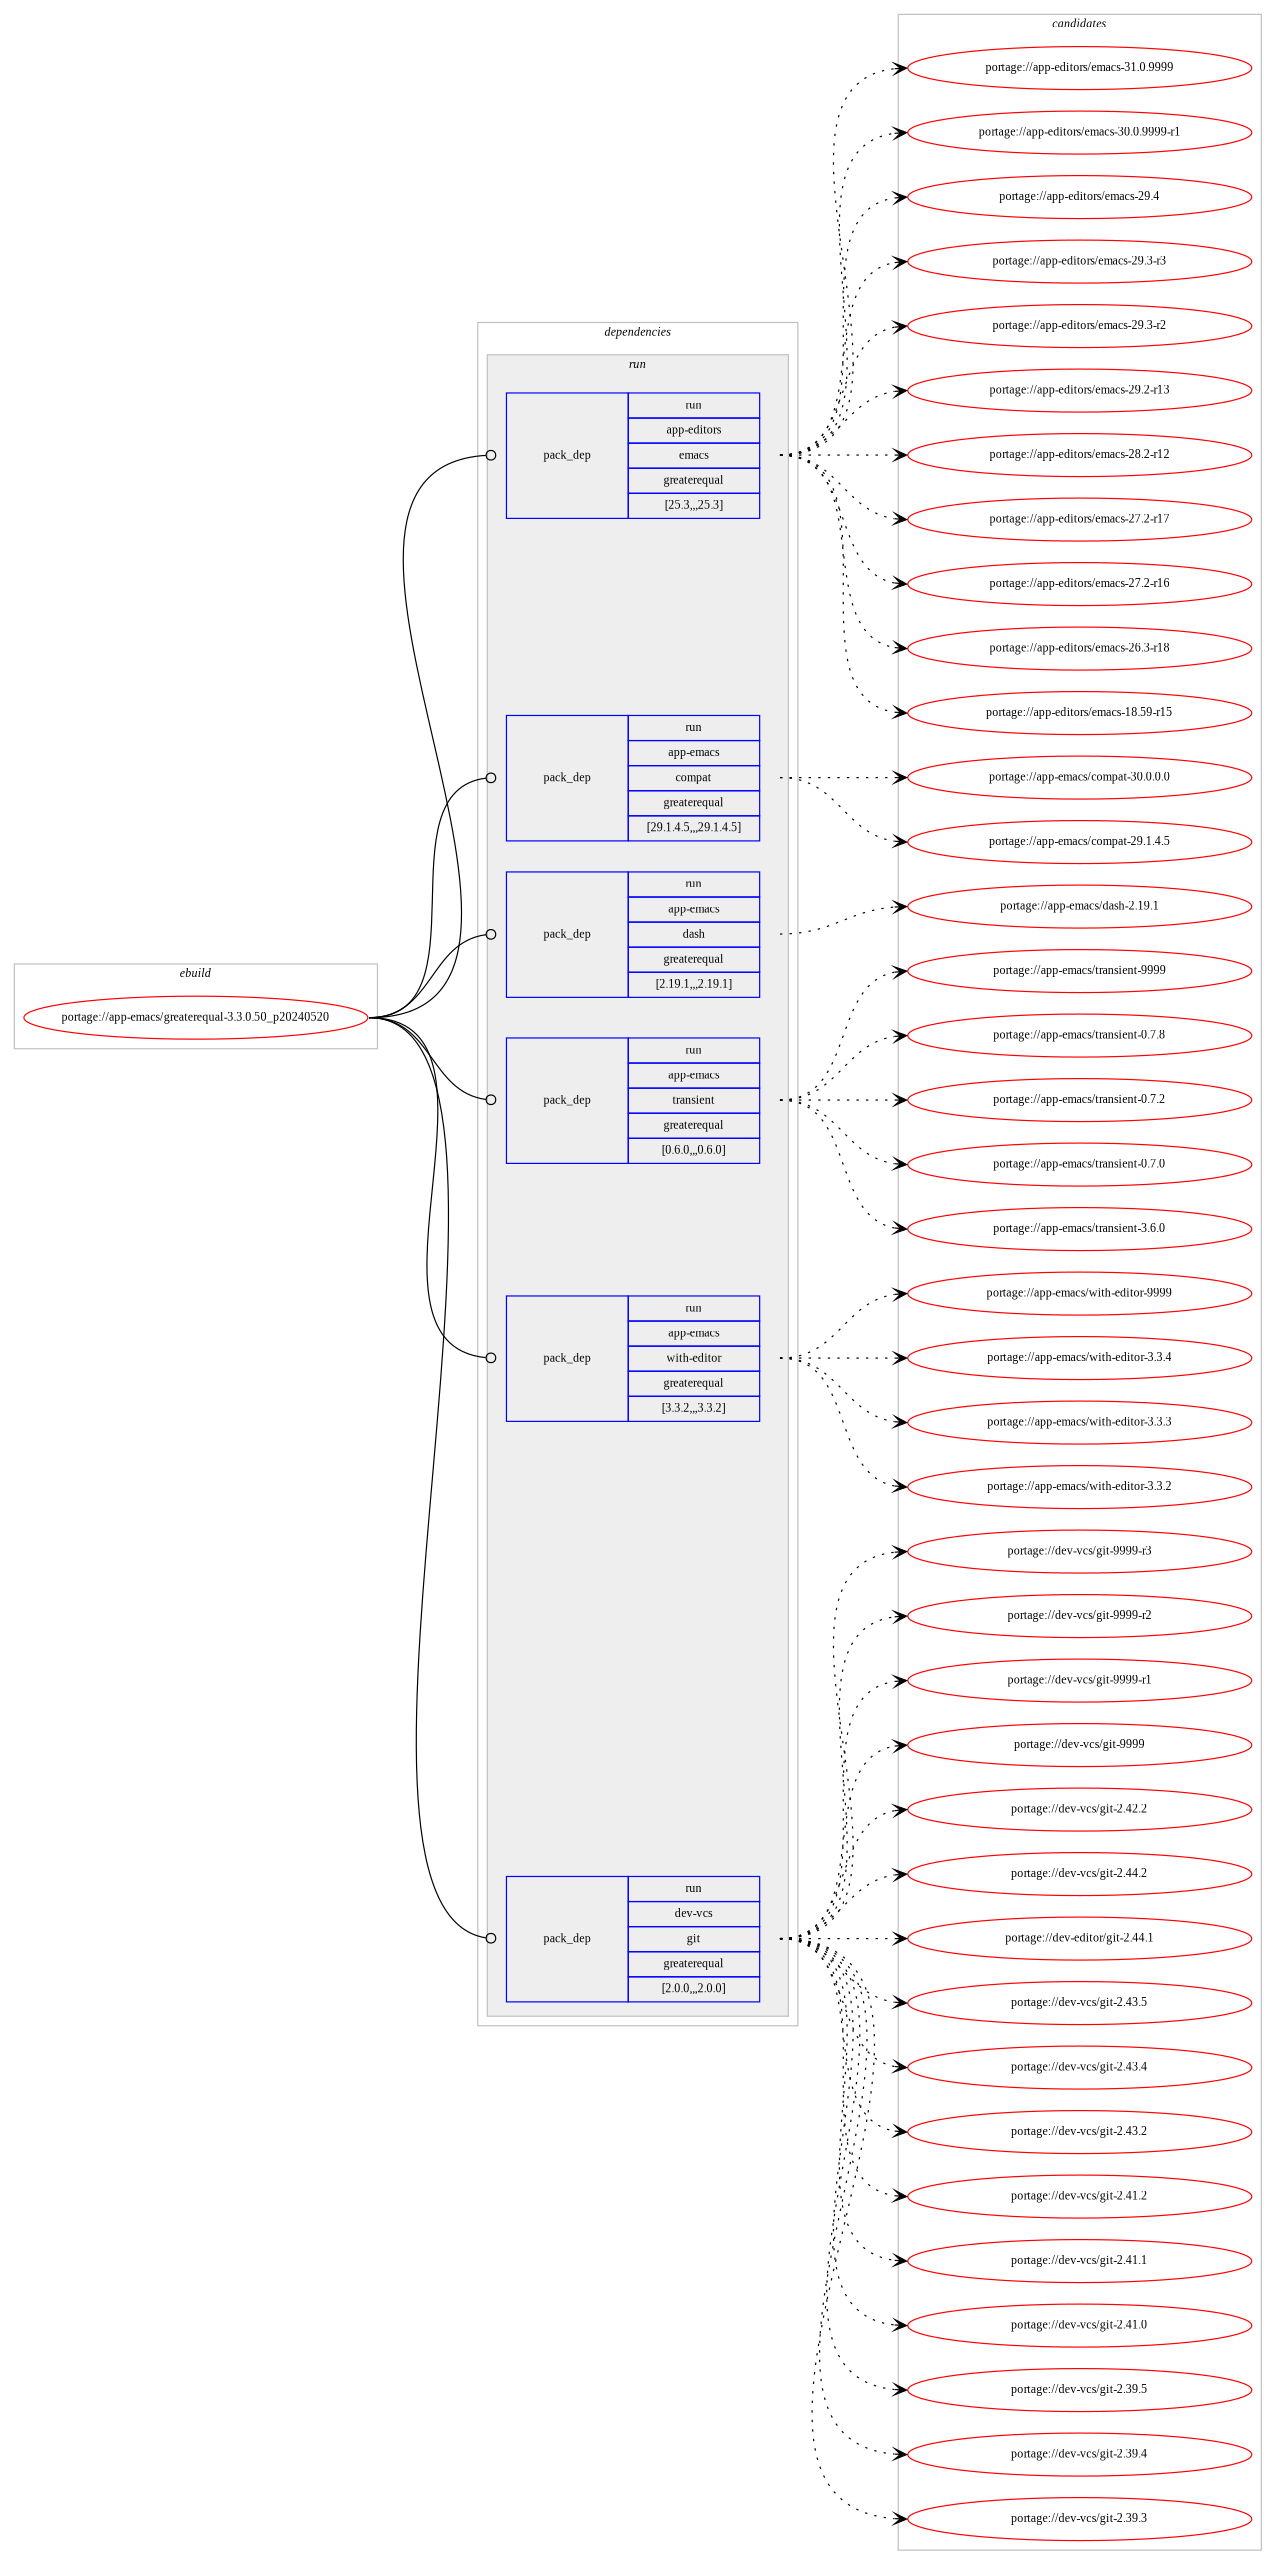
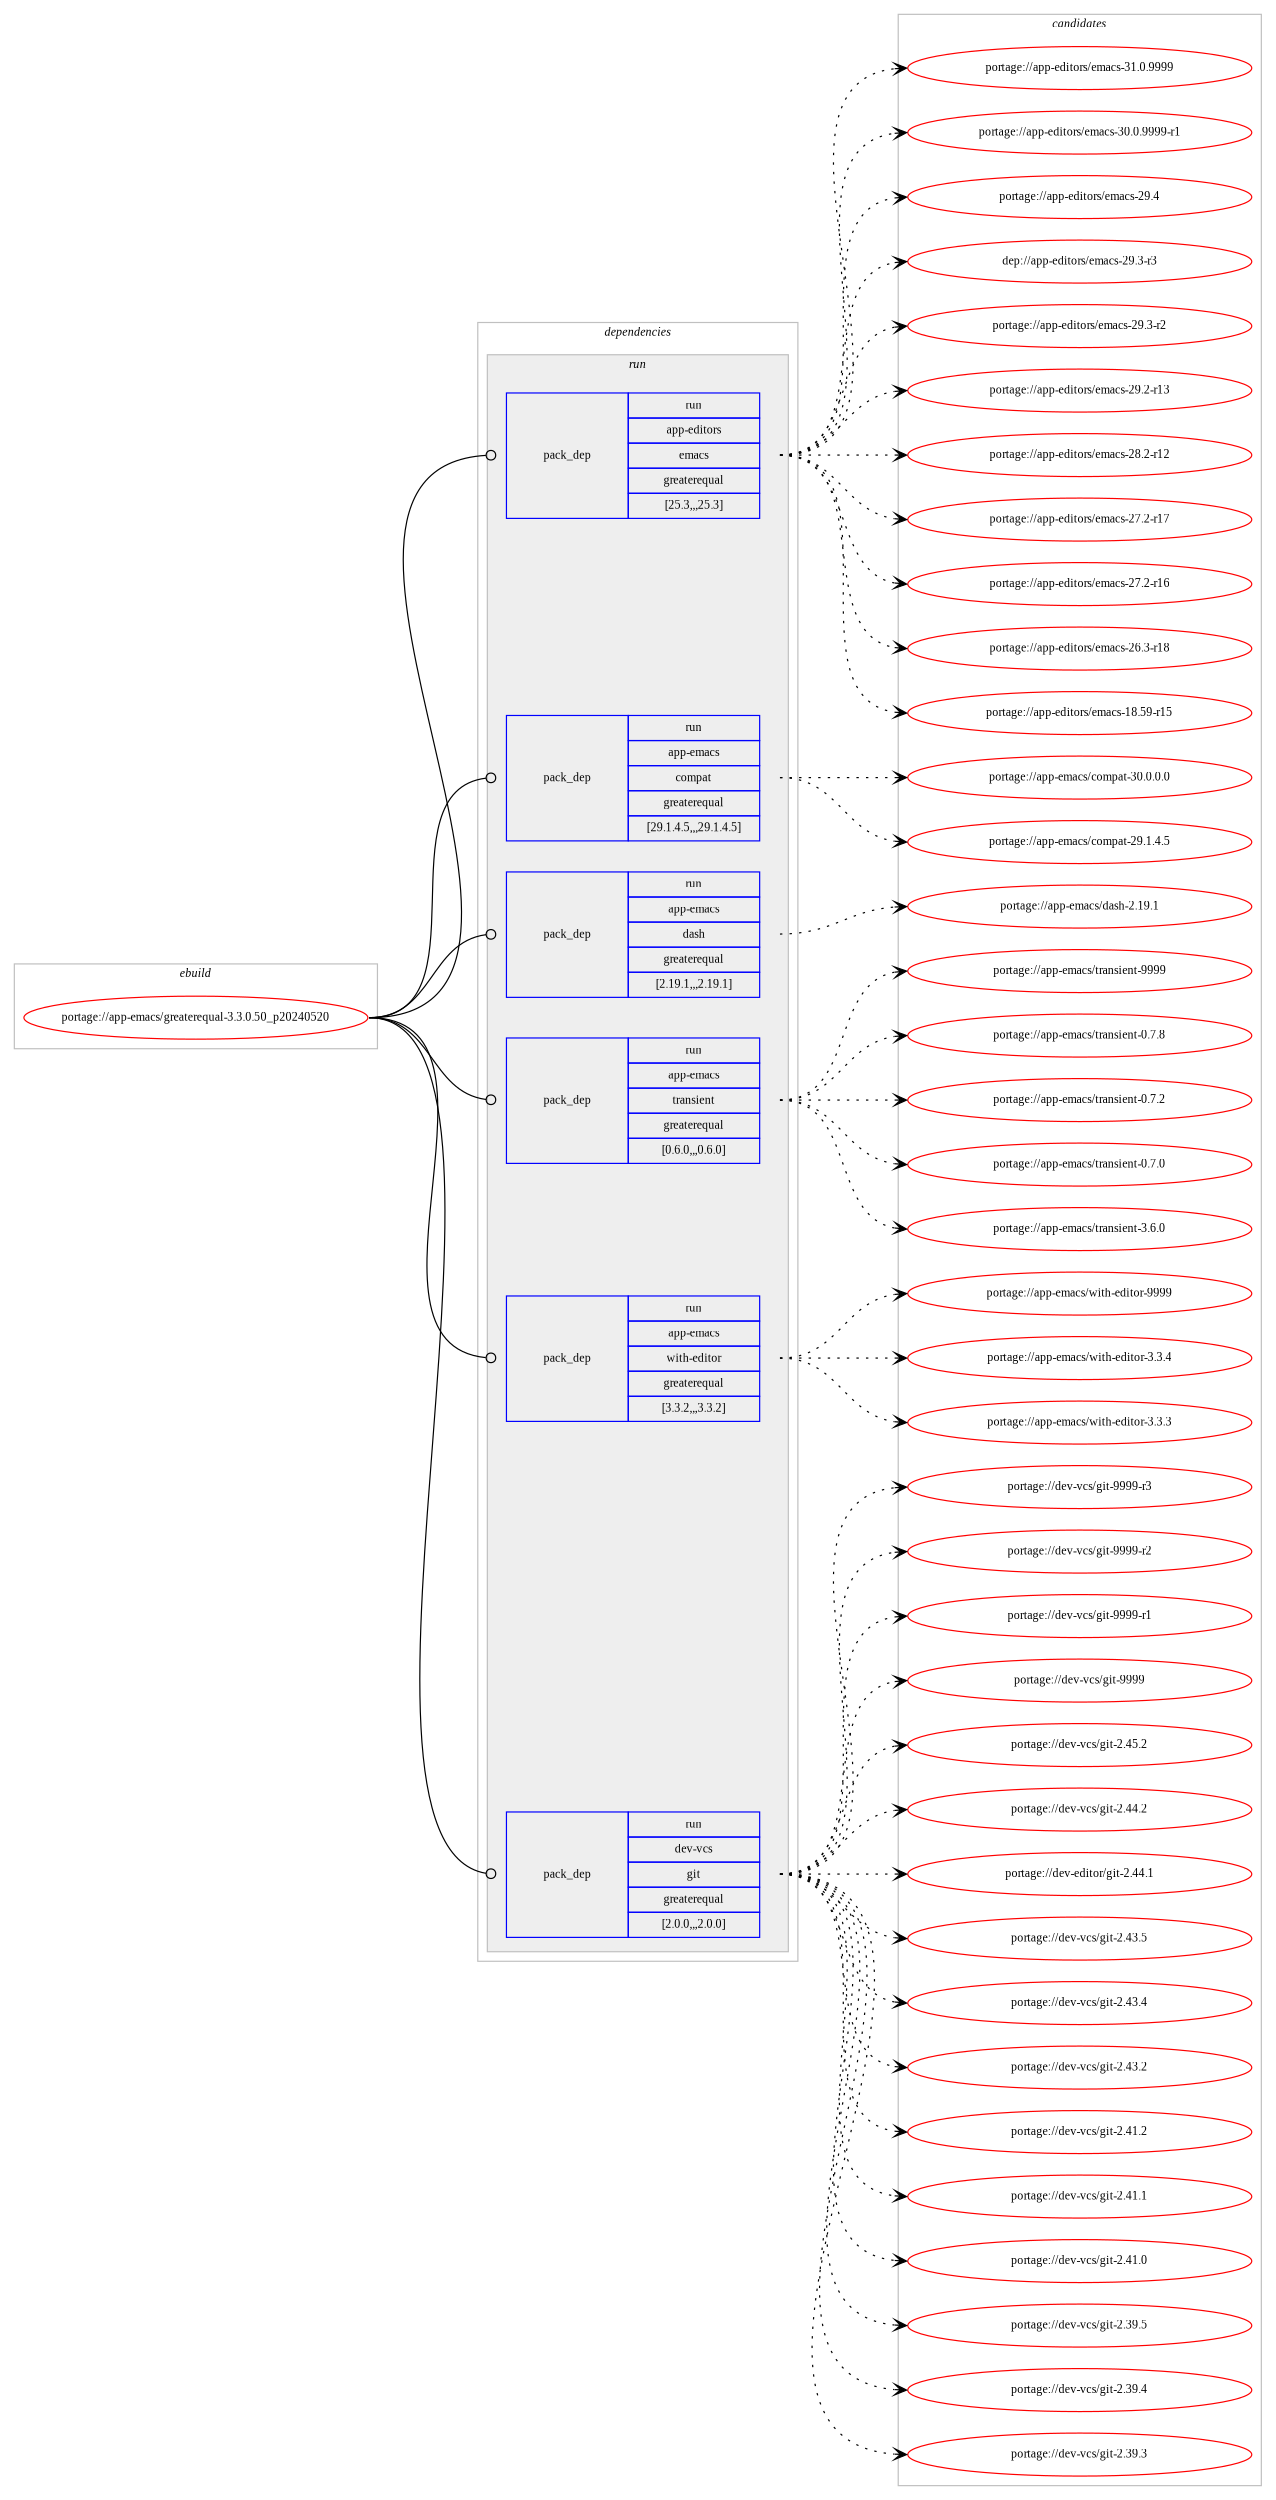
node "portage://app-editors/emacs-29.3-r3": label "portage://app-editors/emacs-29.3-r3" -> "dep://app-editors/emacs-29.3-r3"
node "portage://app-emacs/with-editor-3.3.2": removed
node "portage://dev-vcs/git-2.42.2": label "portage://dev-vcs/git-2.42.2" -> "portage://dev-vcs/git-2.45.2"
